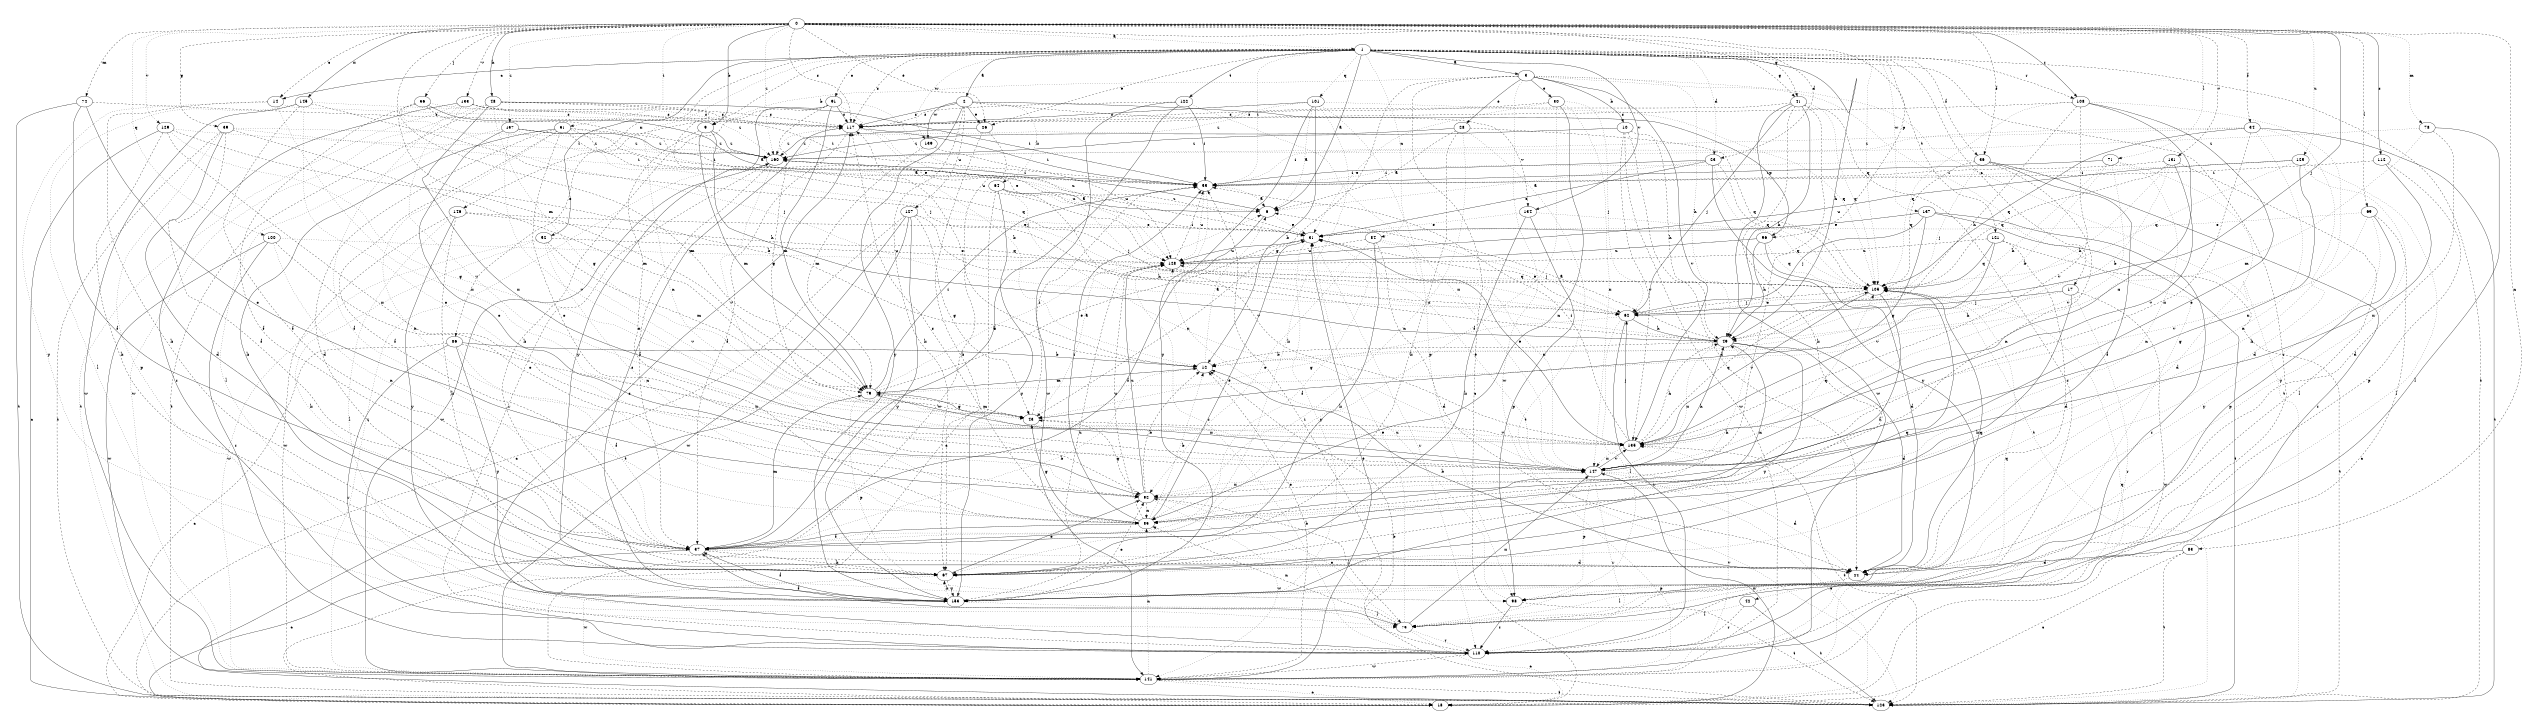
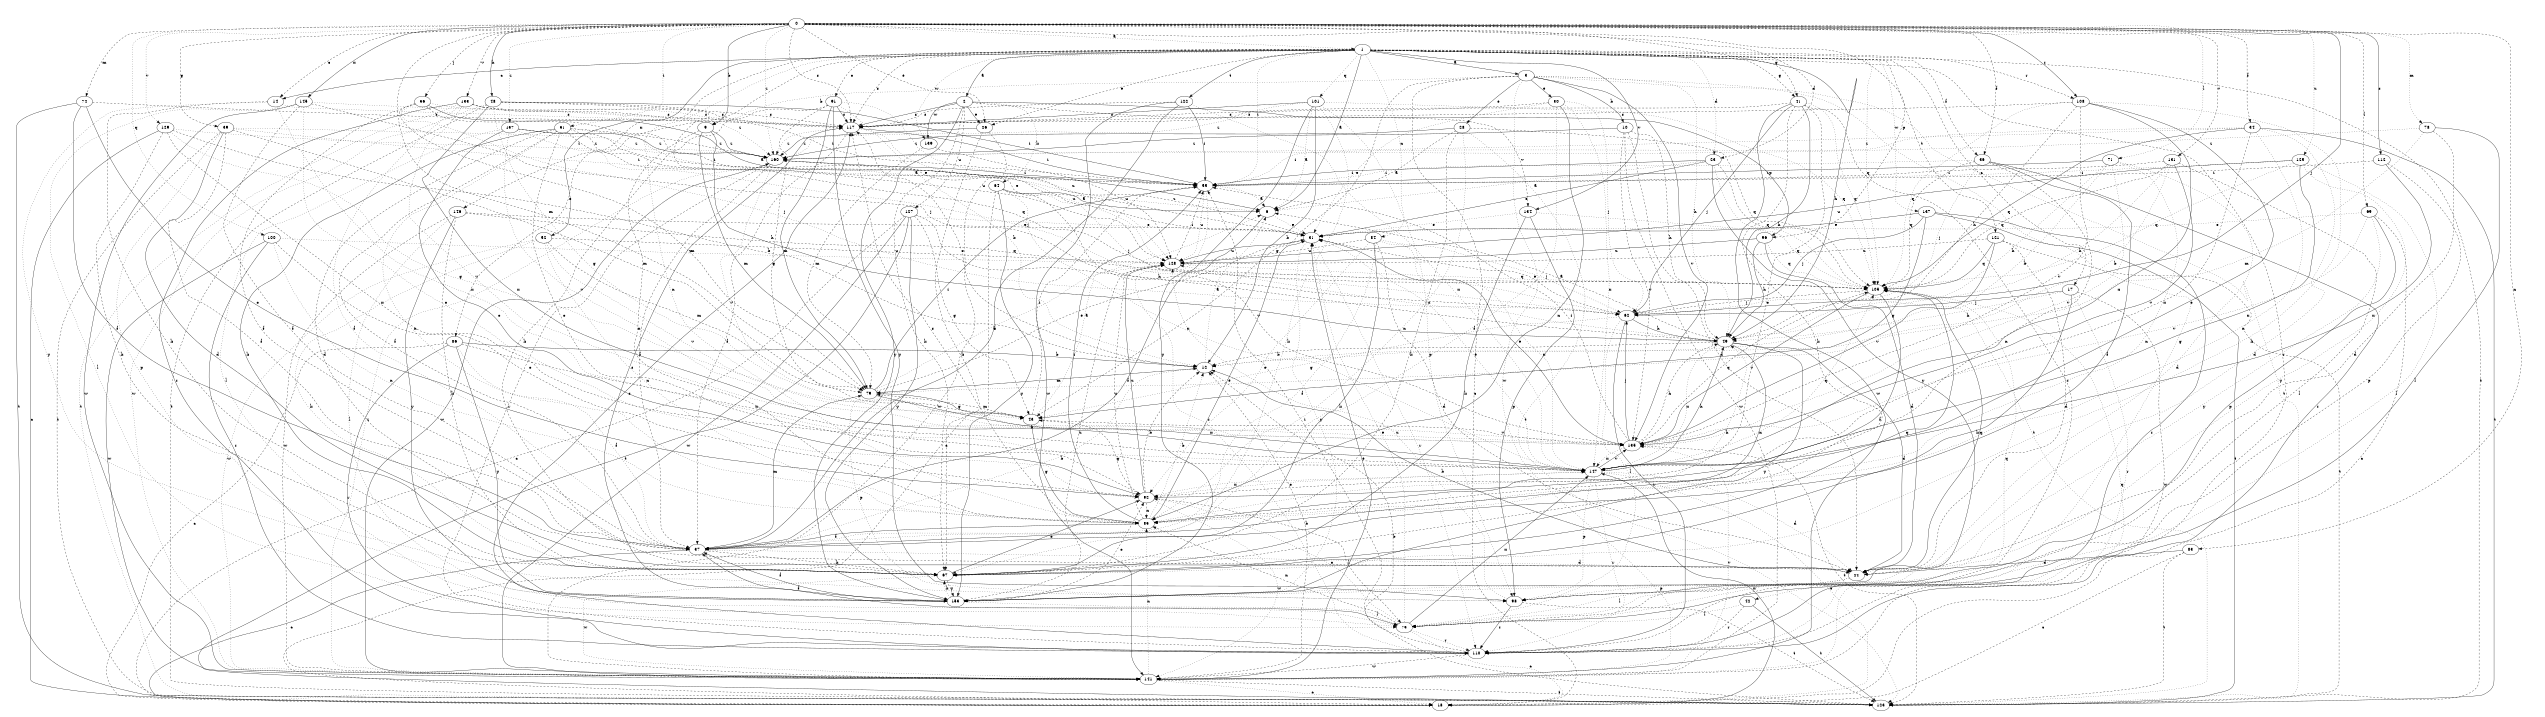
edge "91" -> "153": now "91" -> "98"
